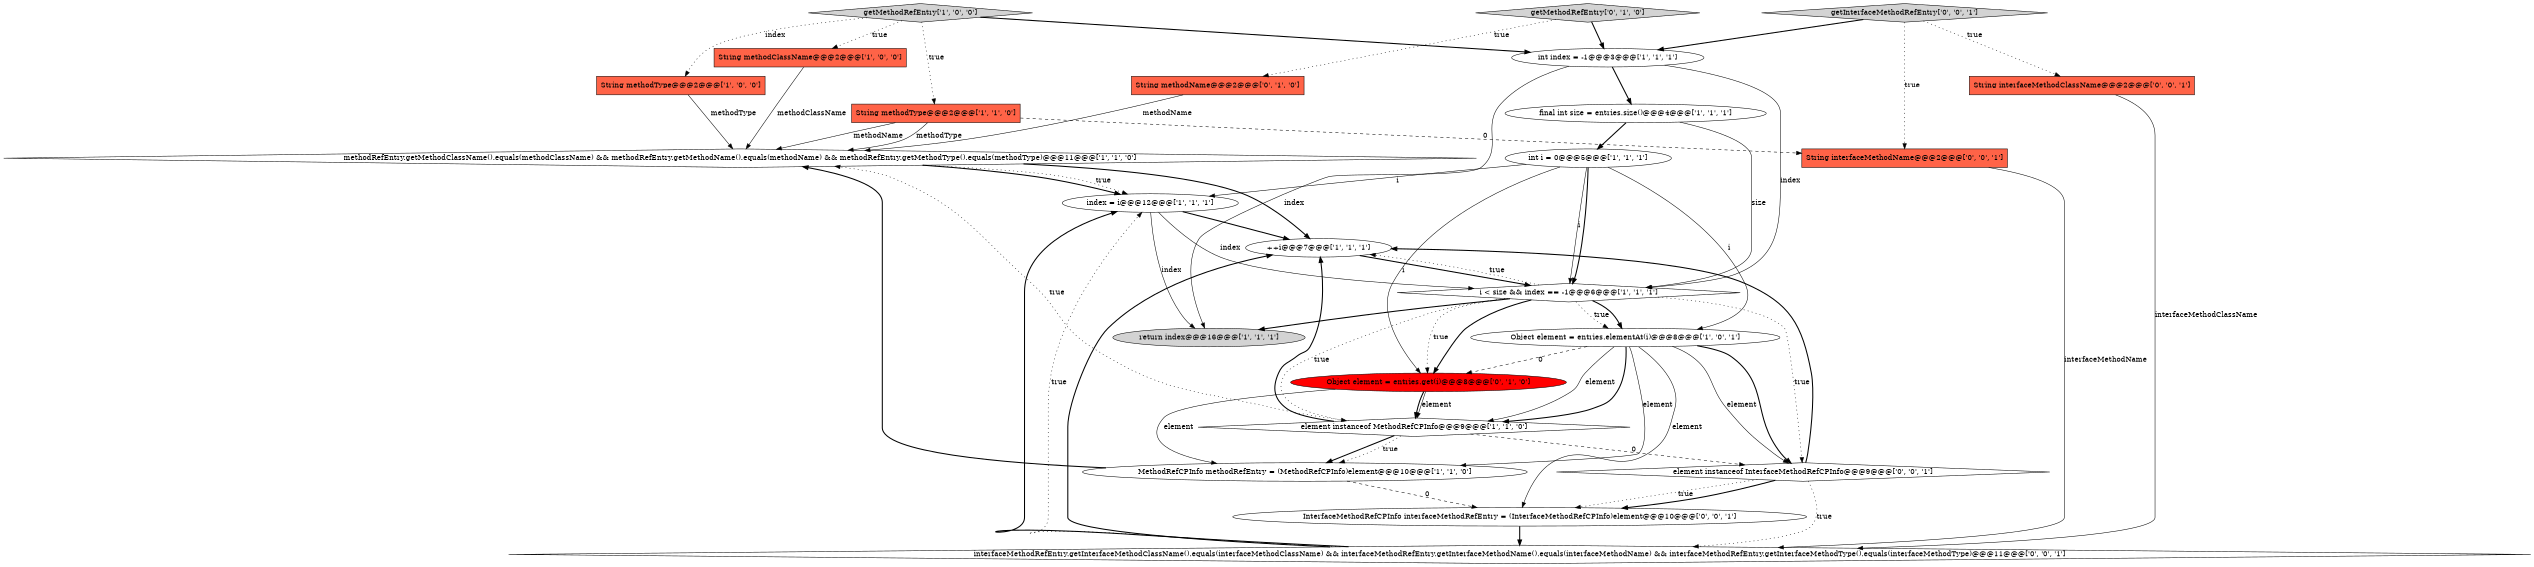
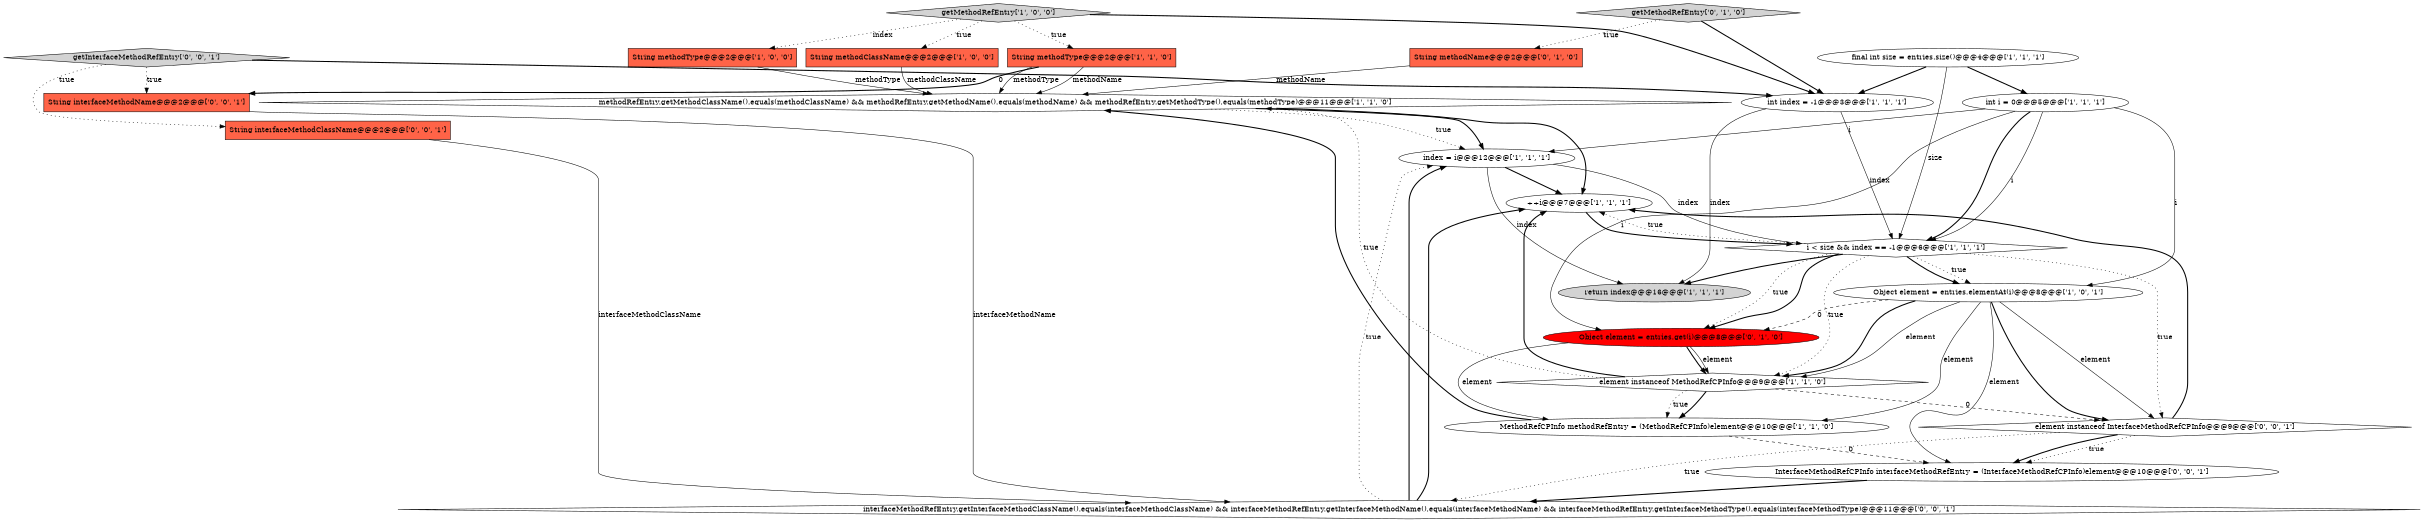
edge "int index = -1@@@3@@@['1', '1', '1']" -> "final int size = entries.size()@@@4@@@['1', '1', '1']": reversed
edge "String methodType@@@2@@@['1', '1', '0']" -> "String interfaceMethodName@@@2@@@['0', '0', '1']": style dashed -> bold
